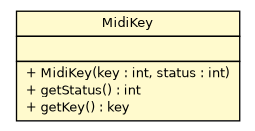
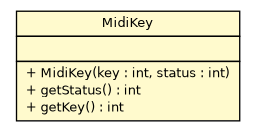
node "MidiKey": text "+ getKey() : key" -> "+ getKey() : int"
